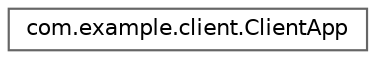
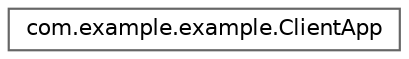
node "com.example.client.ClientApp": label "com.example.client.ClientApp" -> "com.example.example.ClientApp"
